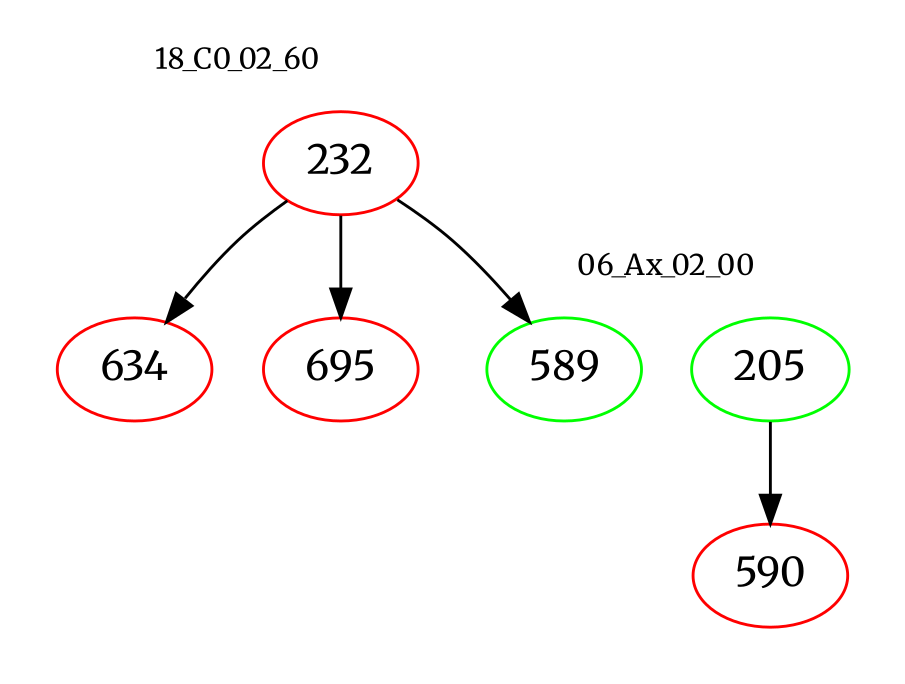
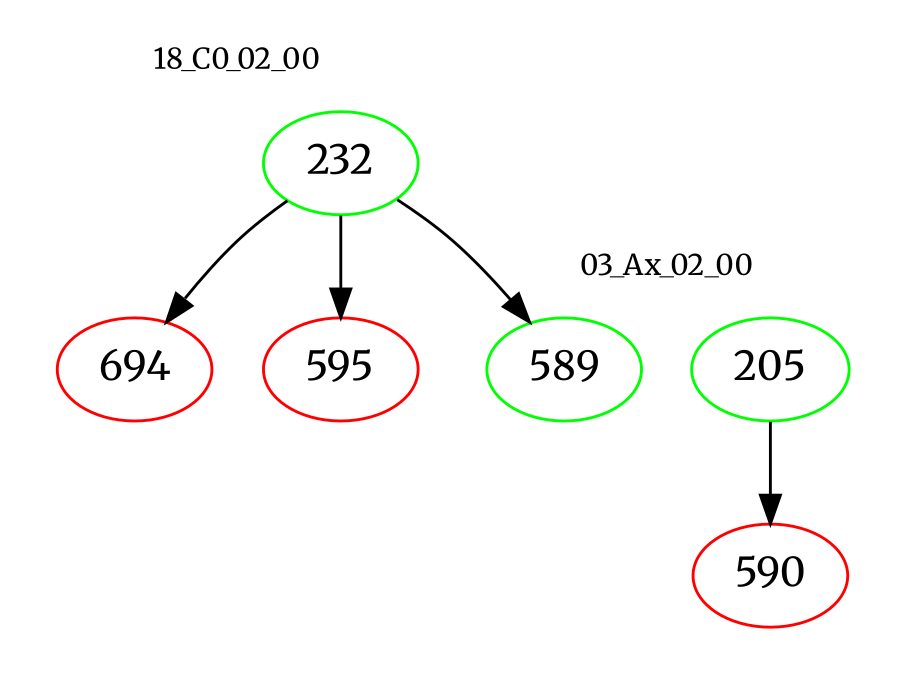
cluster "18_C0_02_60": label "18_C0_02_60" -> "18_C0_02_00"
node "232": color red -> green
cluster "06_Ax_02_00": label "06_Ax_02_00" -> "03_Ax_02_00"
node "634": label "634" -> "694"
node "695": label "695" -> "595"
